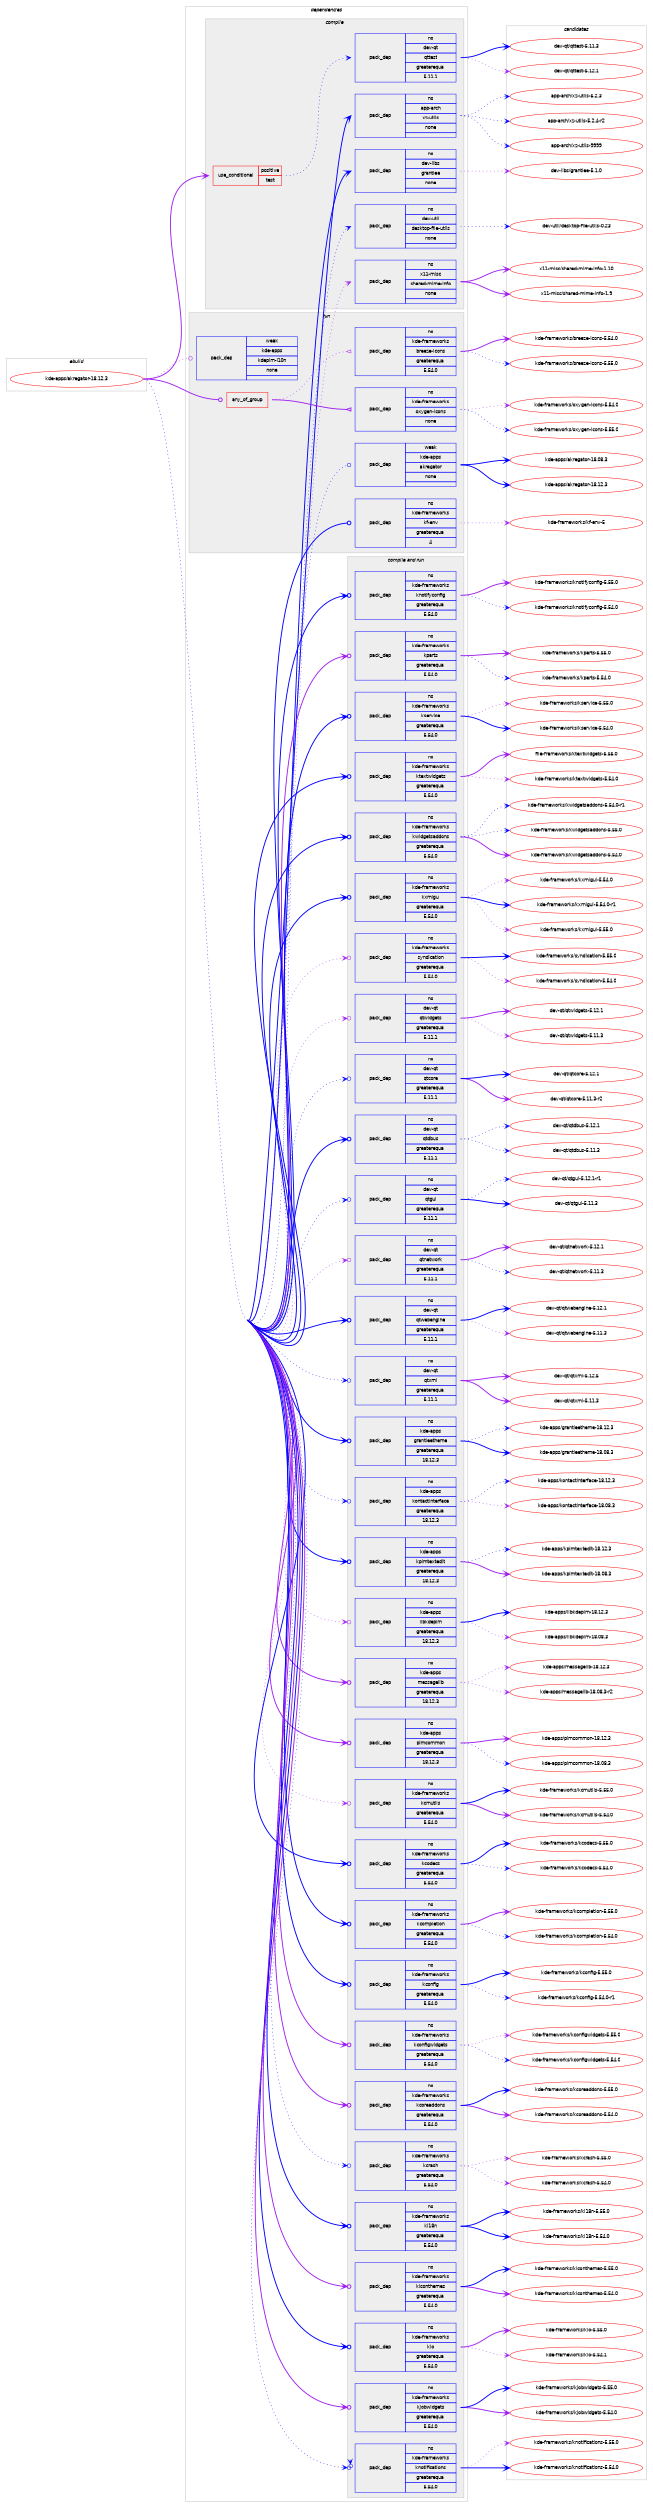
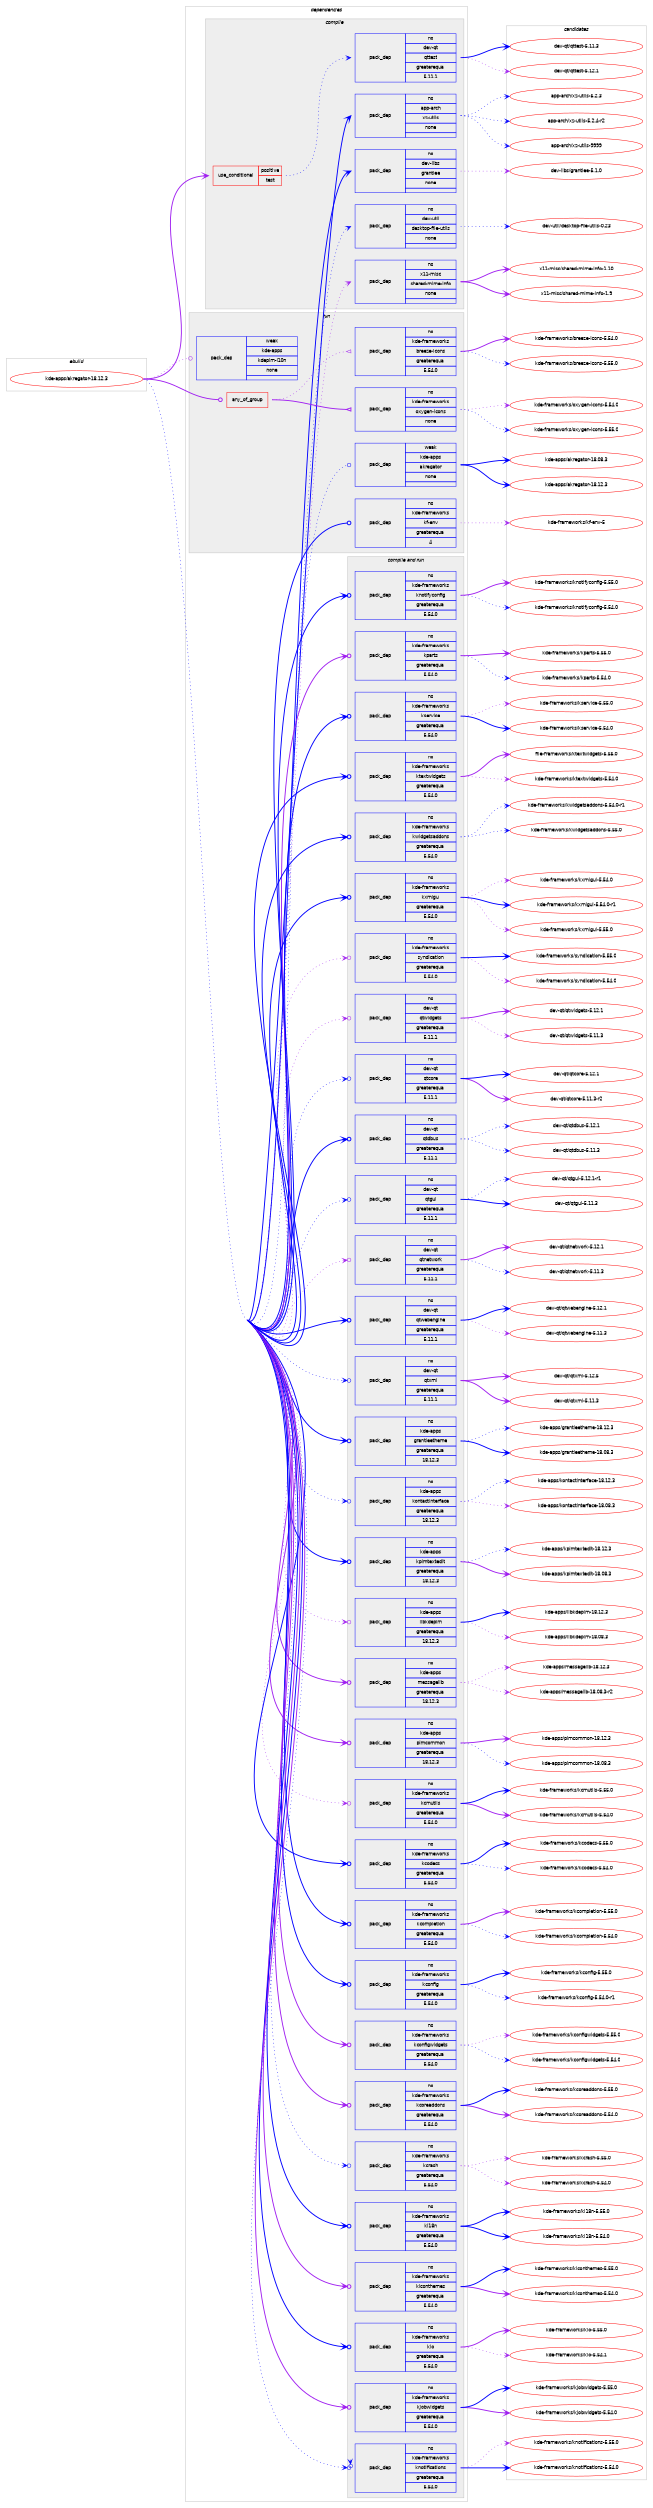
node "kde-frameworks/kwidgetsaddons-5.54.0": removed
